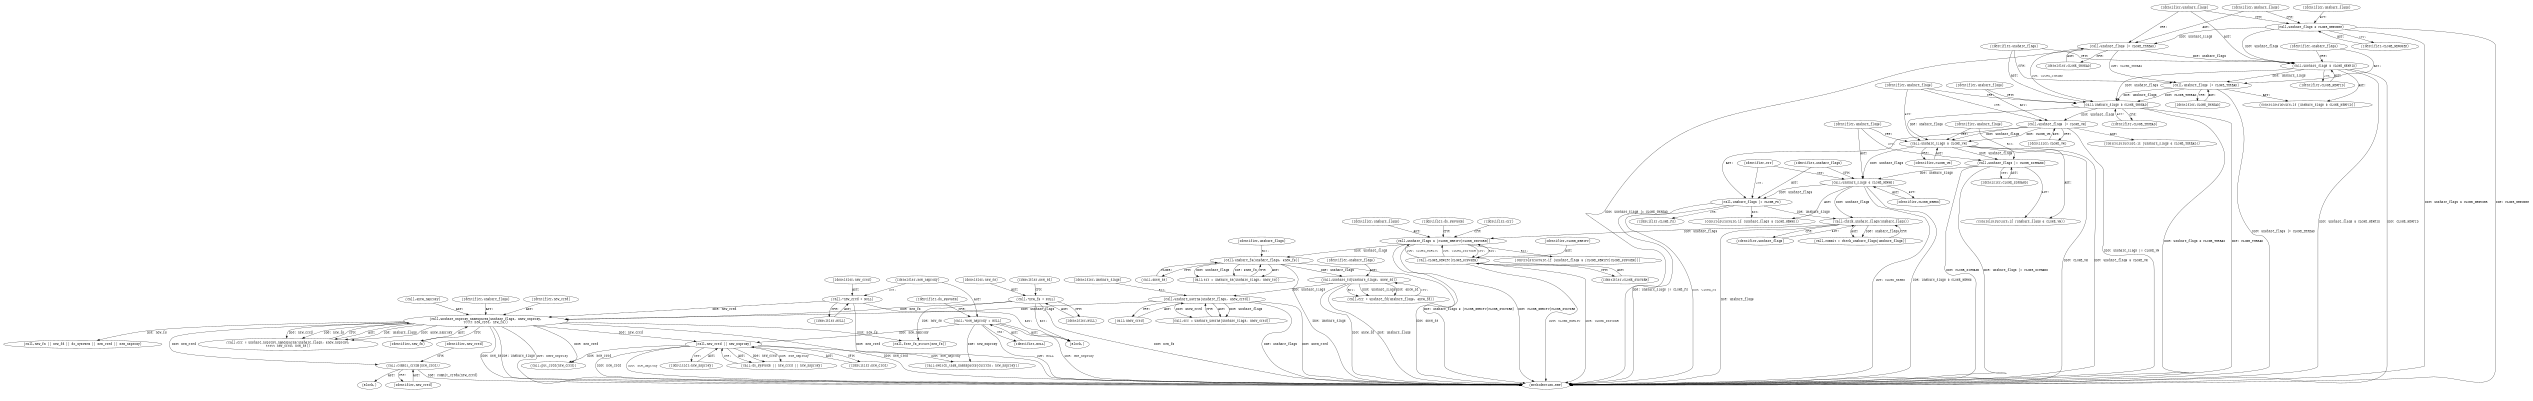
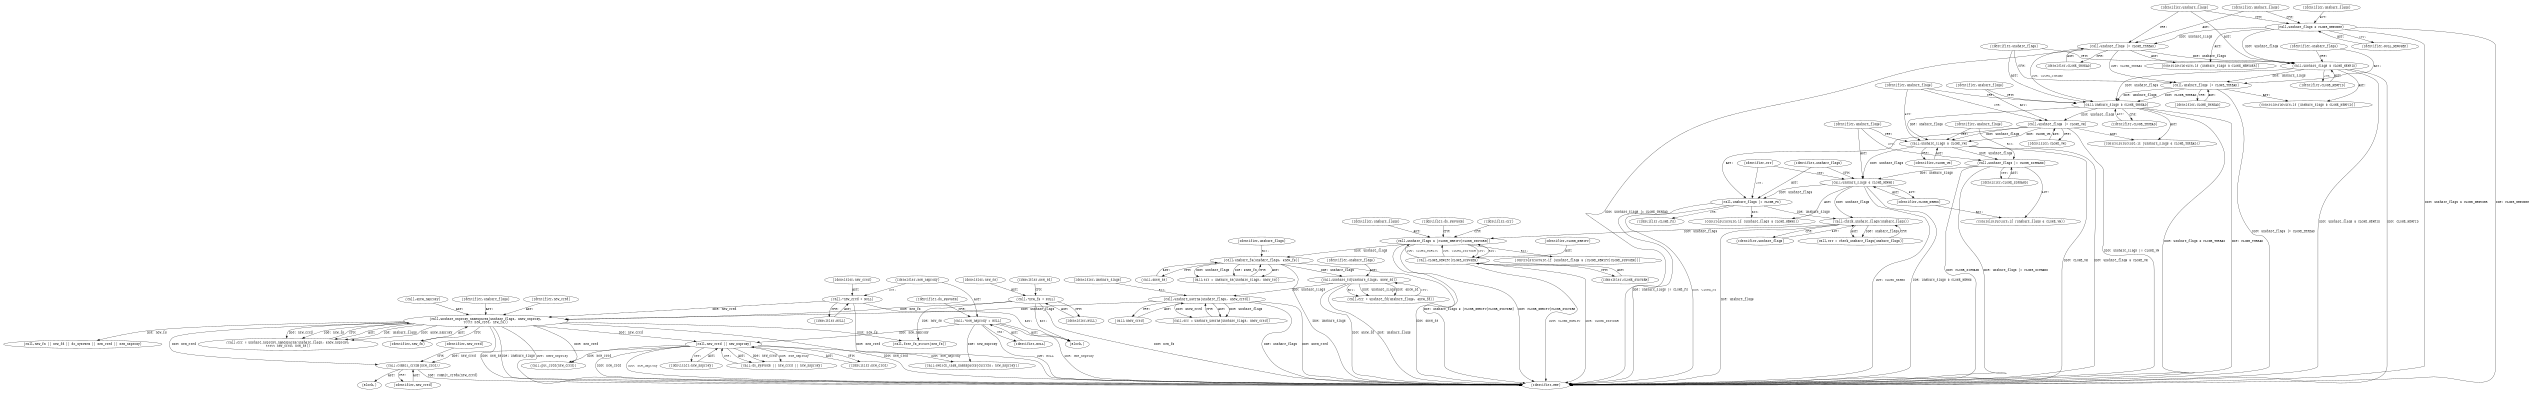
node "(Identifier,CLONE_NEWUSER)": label "(Identifier,CLONE_NEWUSER)" -> "(Identifier,NULL_NEWUSER)"
node "(ControlStructure,if (unshare_flags & CLONE_NEWUSER))": added
edge "(Call,unshare_flags & CLONE_THREAD)" -> "(ControlStructure,if (unshare_flags & CLONE_THREAD))": added, label "AST:"
edge "(Call,unshare_flags & CLONE_VM)" -> "(ControlStructure,if (unshare_flags & CLONE_VM))": now "(Identifier,CLONE_NEWNS)" -> "(ControlStructure,if (unshare_flags & CLONE_VM))"
node "(Call,commit = check_unshare_flags(unshare_flags))": label "(Call,commit = check_unshare_flags(unshare_flags))" -> "(Call,err = check_unshare_flags(unshare_flags))"
edge "(Call,&new_fs)" -> "(Call,unshare_fs(unshare_flags, &new_fs))": label "CLONE: " -> "AST: "
edge "(Call,new_cred || new_nsproxy)" -> "(Call,commit_creds(new_cred))": added, label "DDG: new_cred"
node "(MethodReturn,RET)": label "(MethodReturn,RET)" -> "(Identifier,RET)"
